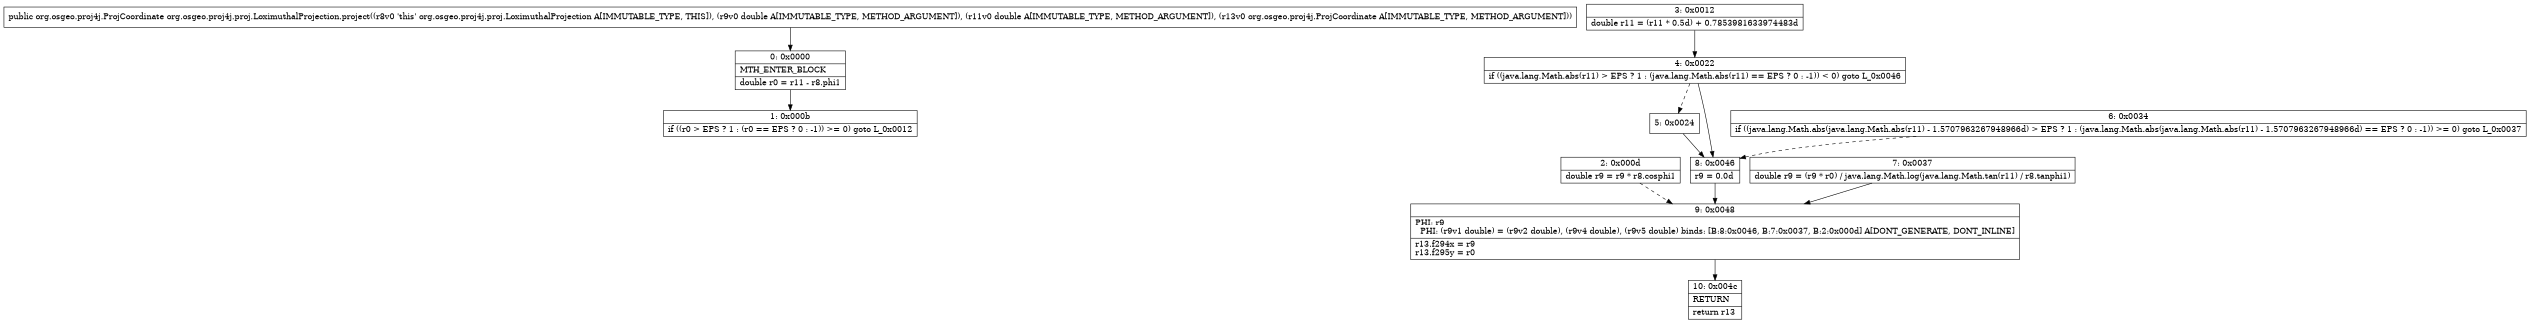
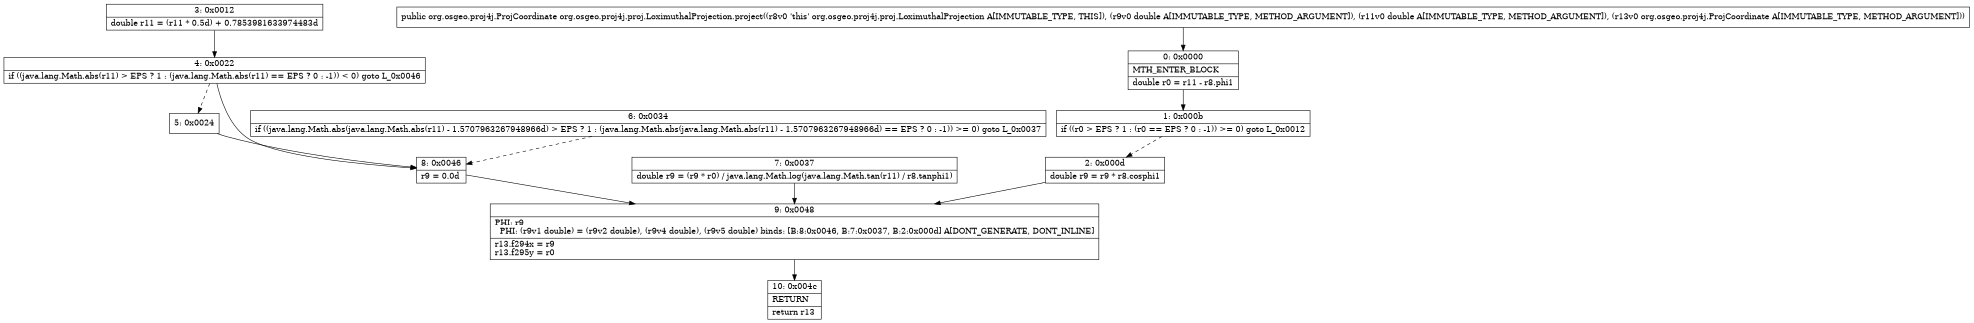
edge "1: 0x000b" -> "2: 0x000d": added
edge "2: 0x000d" -> "9: 0x0048": style dashed -> solid
